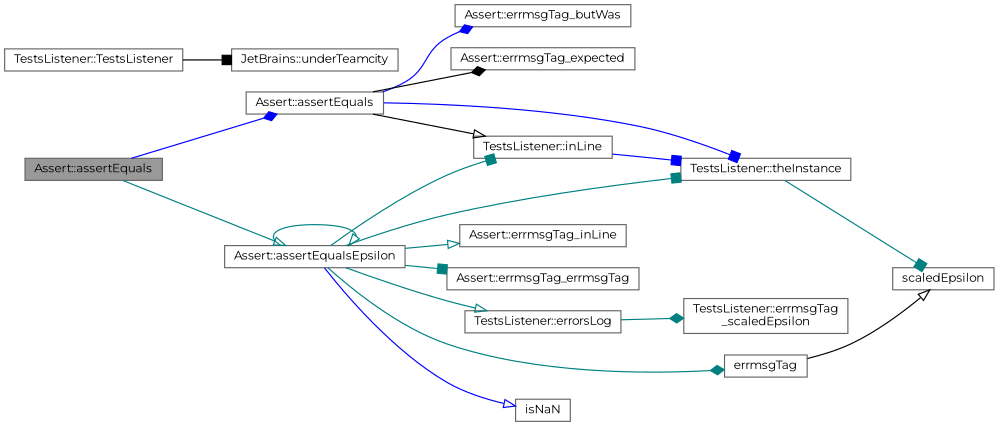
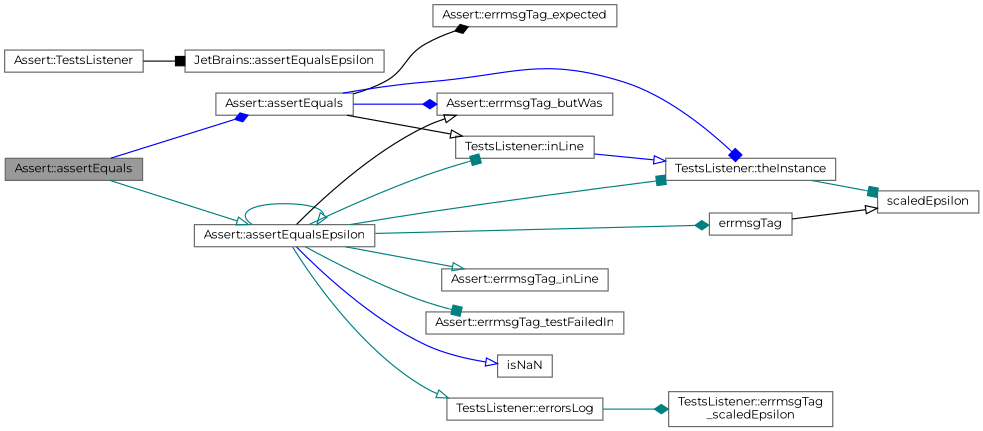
node "TestsListener::TestsListener": label "TestsListener::TestsListener" -> "Assert::TestsListener"
node "JetBrains::underTeamcity": label "JetBrains::underTeamcity" -> "JetBrains::assertEqualsEpsilon"
edge "TestsListener::inLine" -> "TestsListener::theInstance": arrowhead box -> onormal
edge "Assert::assertEqualsEpsilon" -> "Assert::errmsgTag_butWas": added
node "Assert::errmsgTag_errmsgTag": label "Assert::errmsgTag_errmsgTag" -> "Assert::errmsgTag_testFailedIn"
